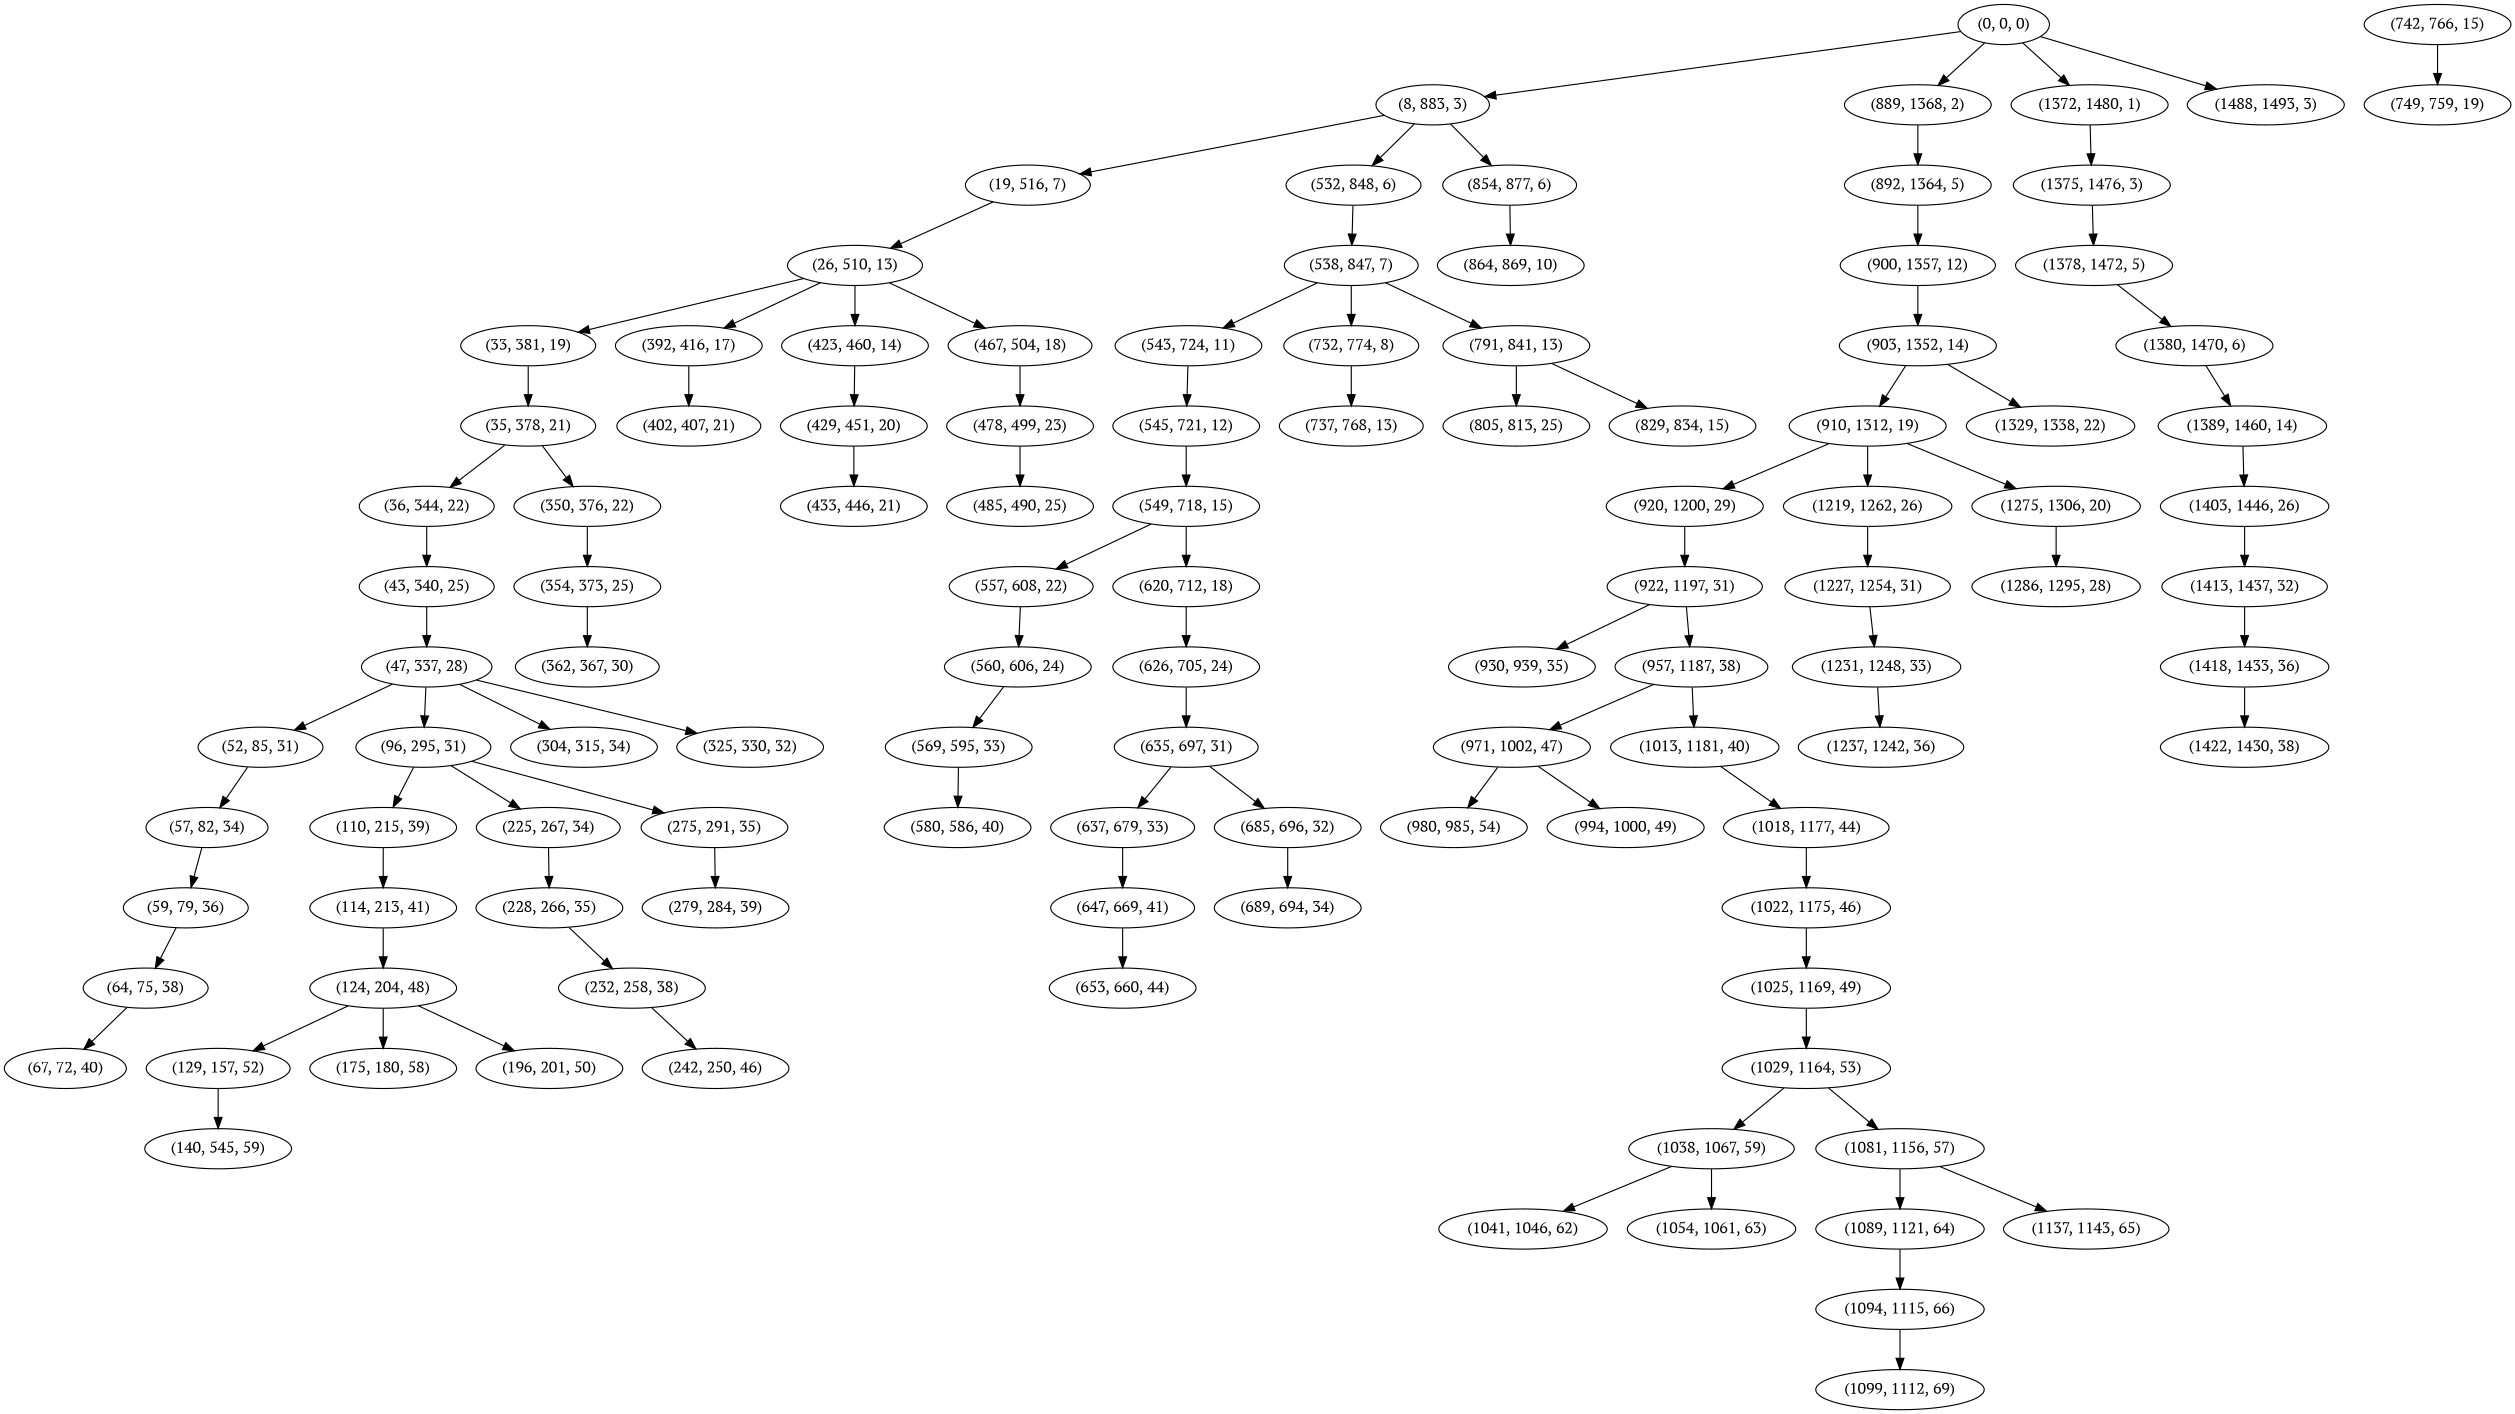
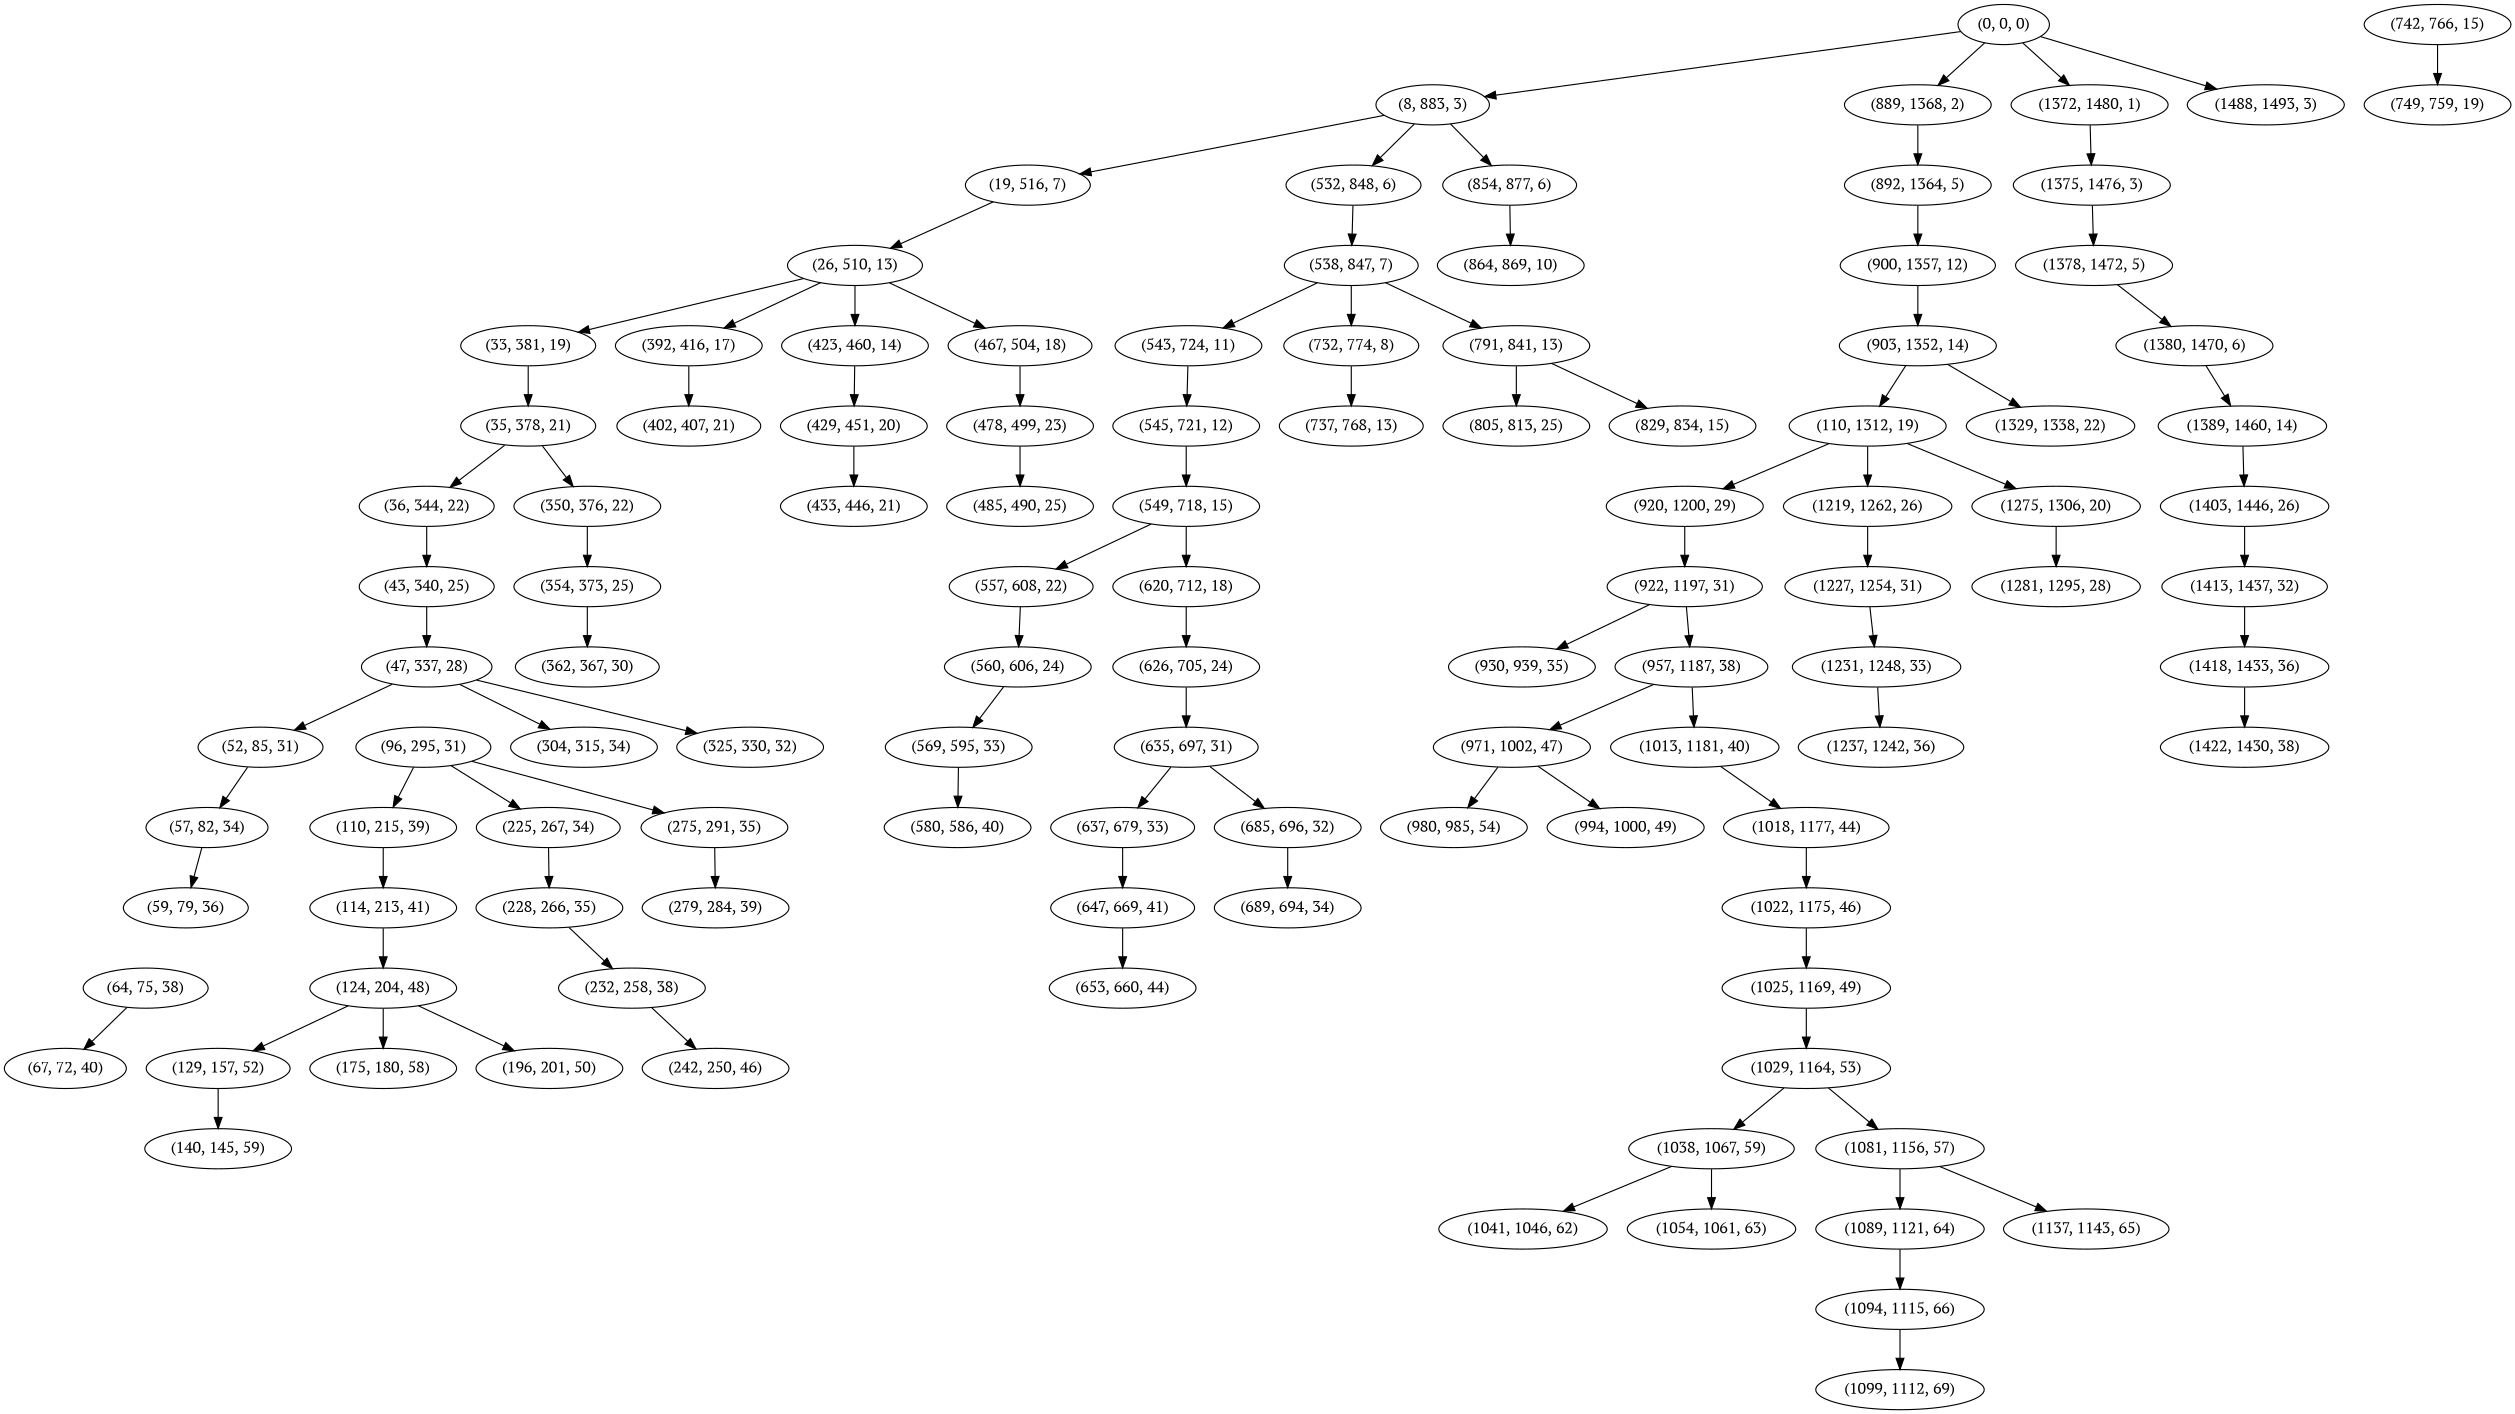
node "(910, 1312, 19)": label "(910, 1312, 19)" -> "(110, 1312, 19)"
node "(1286, 1295, 28)": label "(1286, 1295, 28)" -> "(1281, 1295, 28)"
edge "(47, 337, 28)" -> "(96, 295, 31)": removed
edge "(59, 79, 36)" -> "(64, 75, 38)": removed
node "(140, 545, 59)": label "(140, 545, 59)" -> "(140, 145, 59)"
